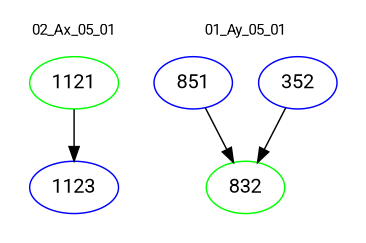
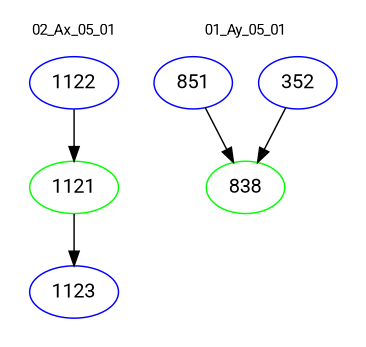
node "1122": added
node "832": label "832" -> "838"
